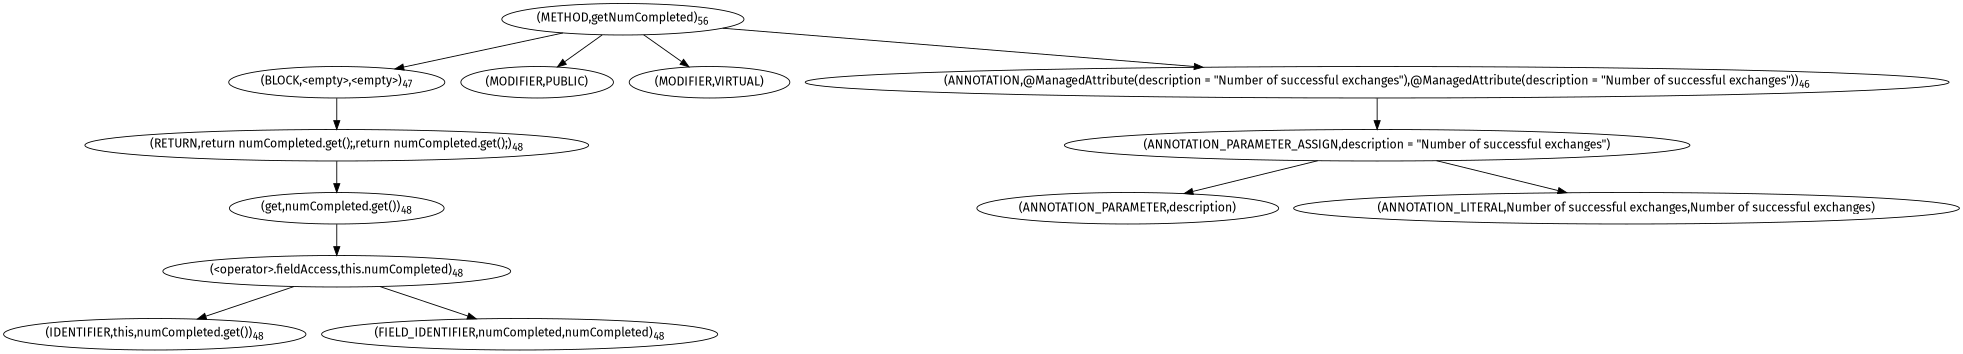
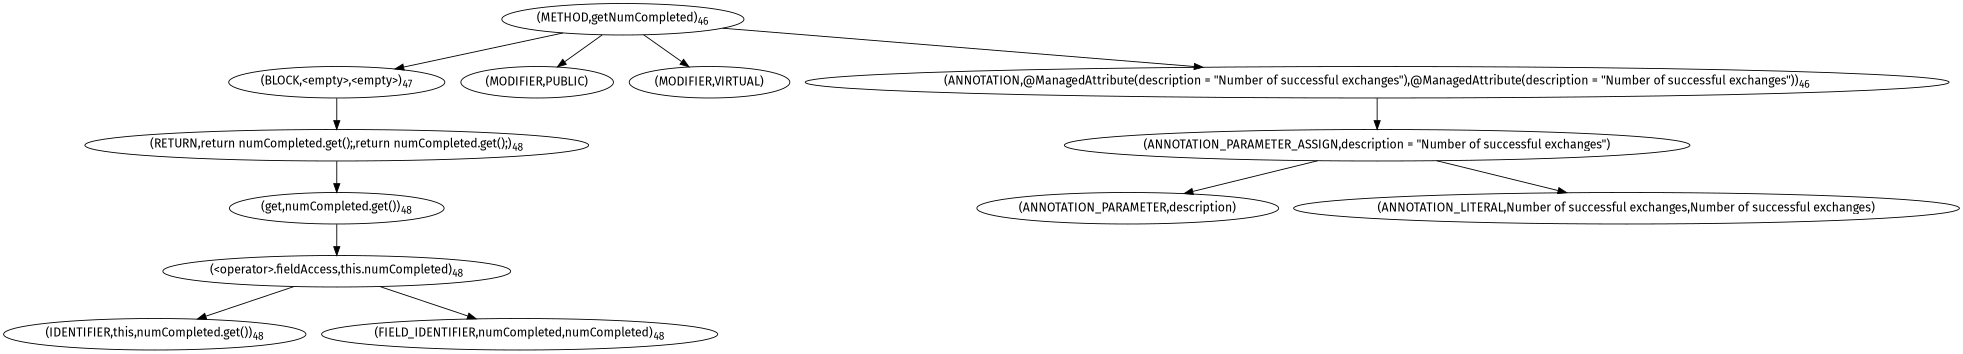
node "(METHOD,getNumCompleted)": text "56" -> "46"
